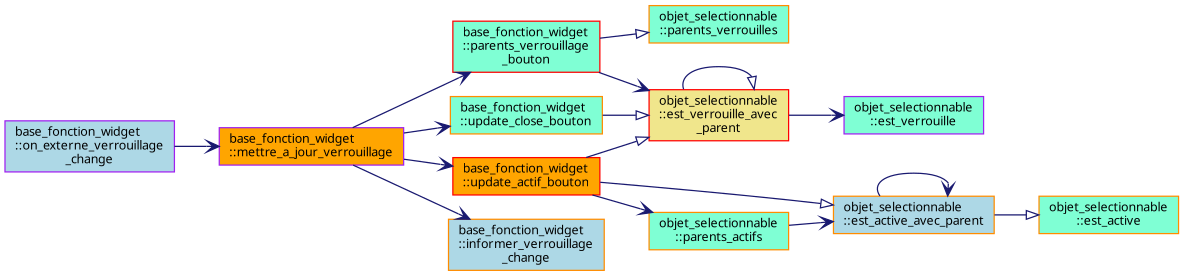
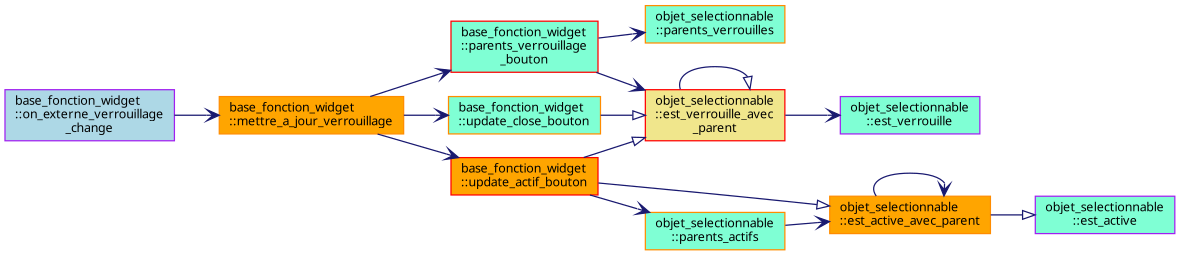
edge "base_fonction_widget ::parents_verrouillage _bouton" -> "objet_selectionnable ::parents_verrouilles": arrowhead onormal -> vee
node "base_fonction_widget ::mettre_a_jour_verrouillage": color purple -> darkorange
node "objet_selectionnable ::est_active_avec_parent": fillcolor lightblue -> orange
node "objet_selectionnable ::est_active": color darkorange -> purple
node "base_fonction_widget ::informer_verrouillage _change": removed
